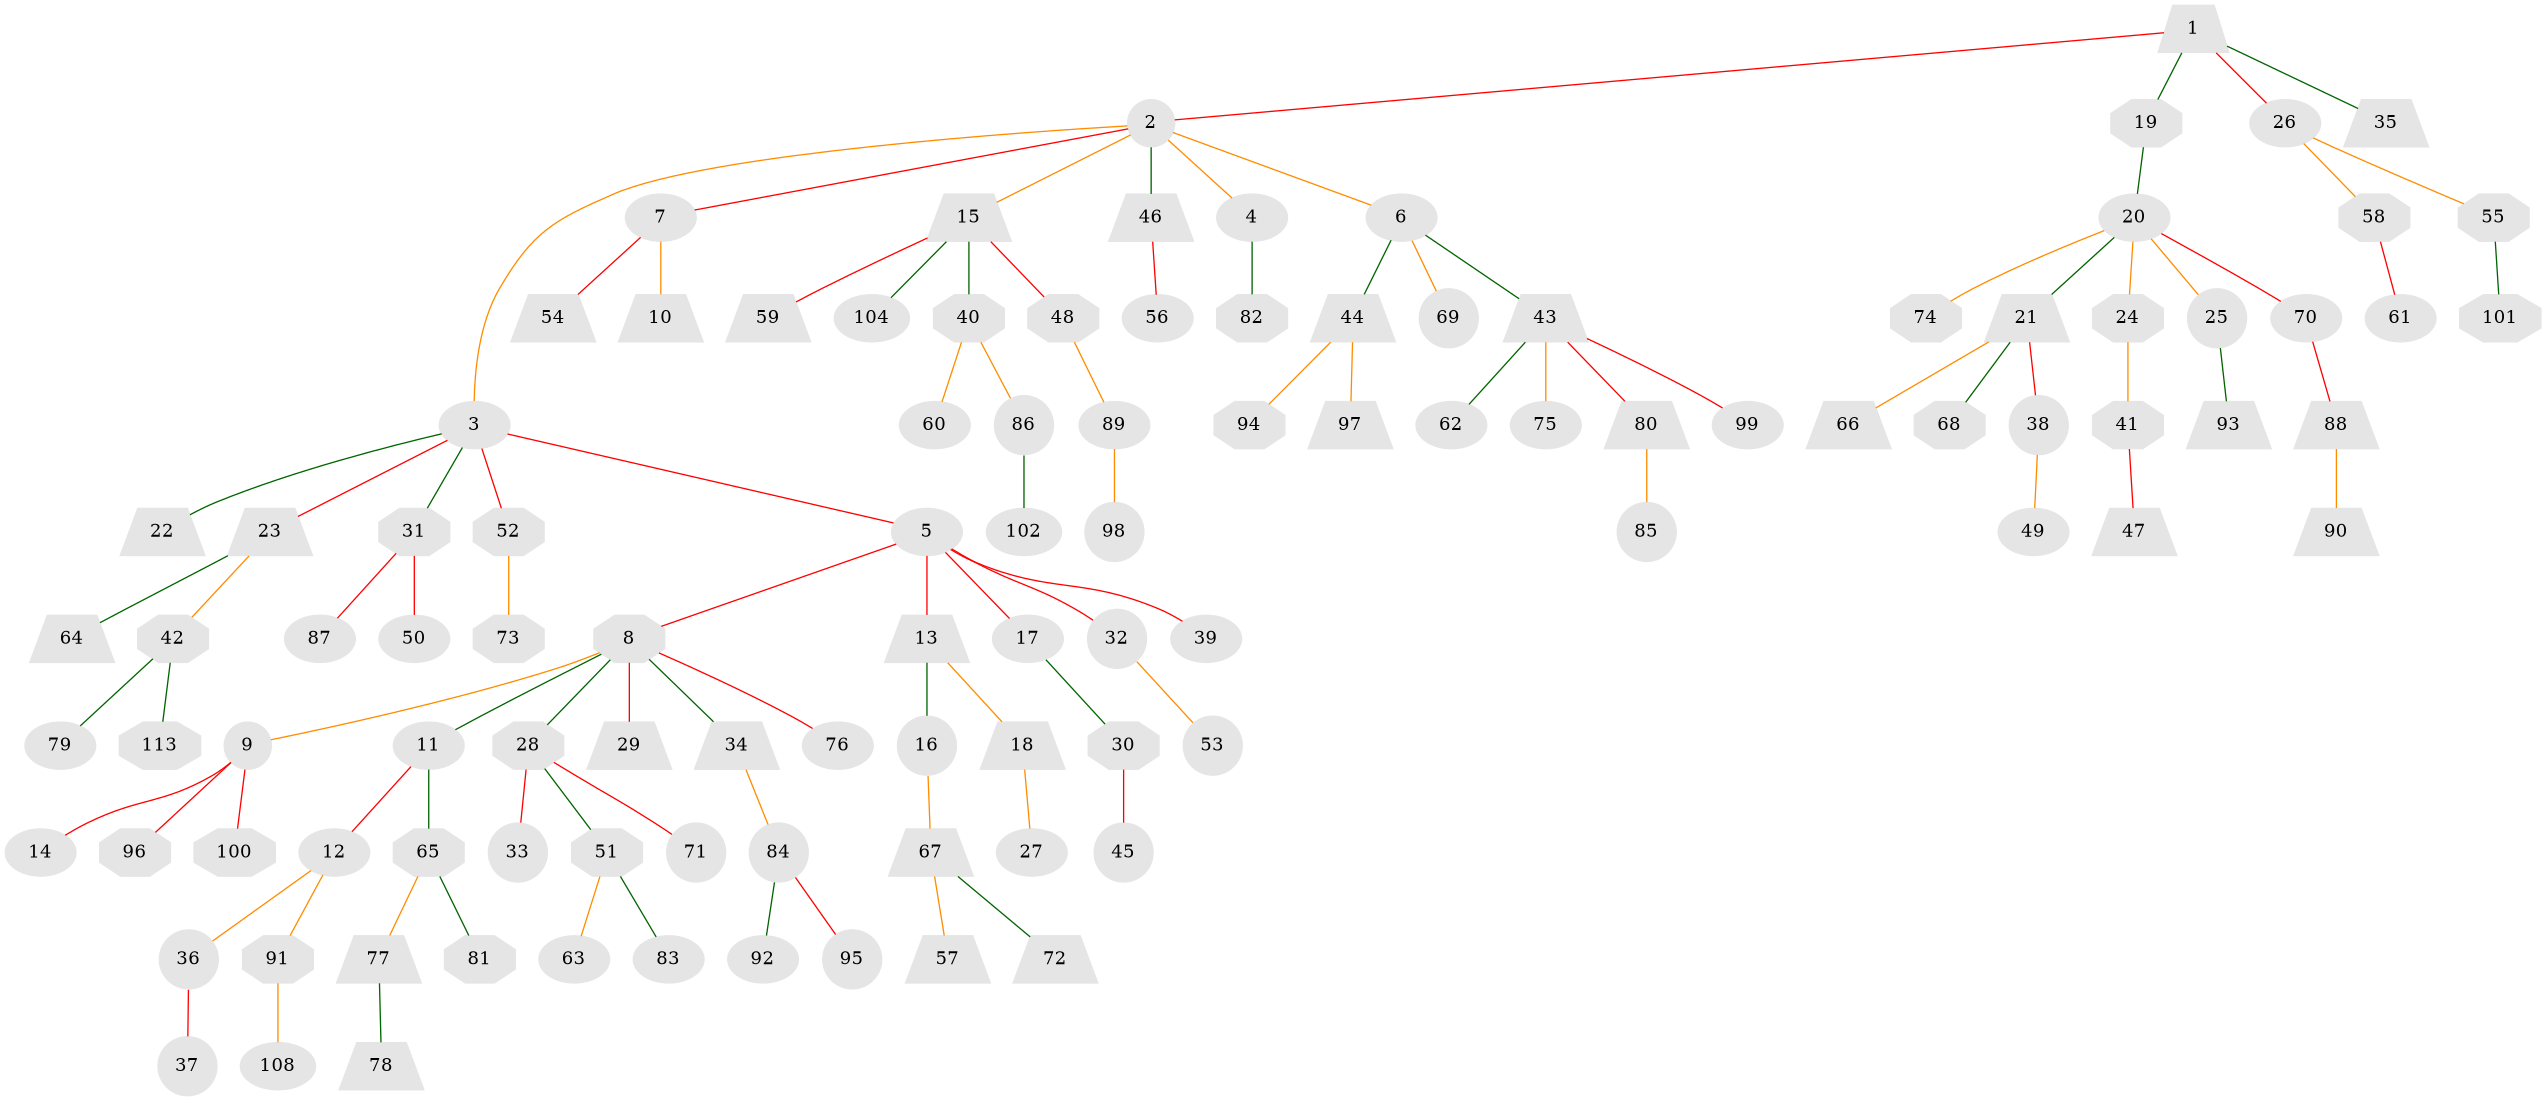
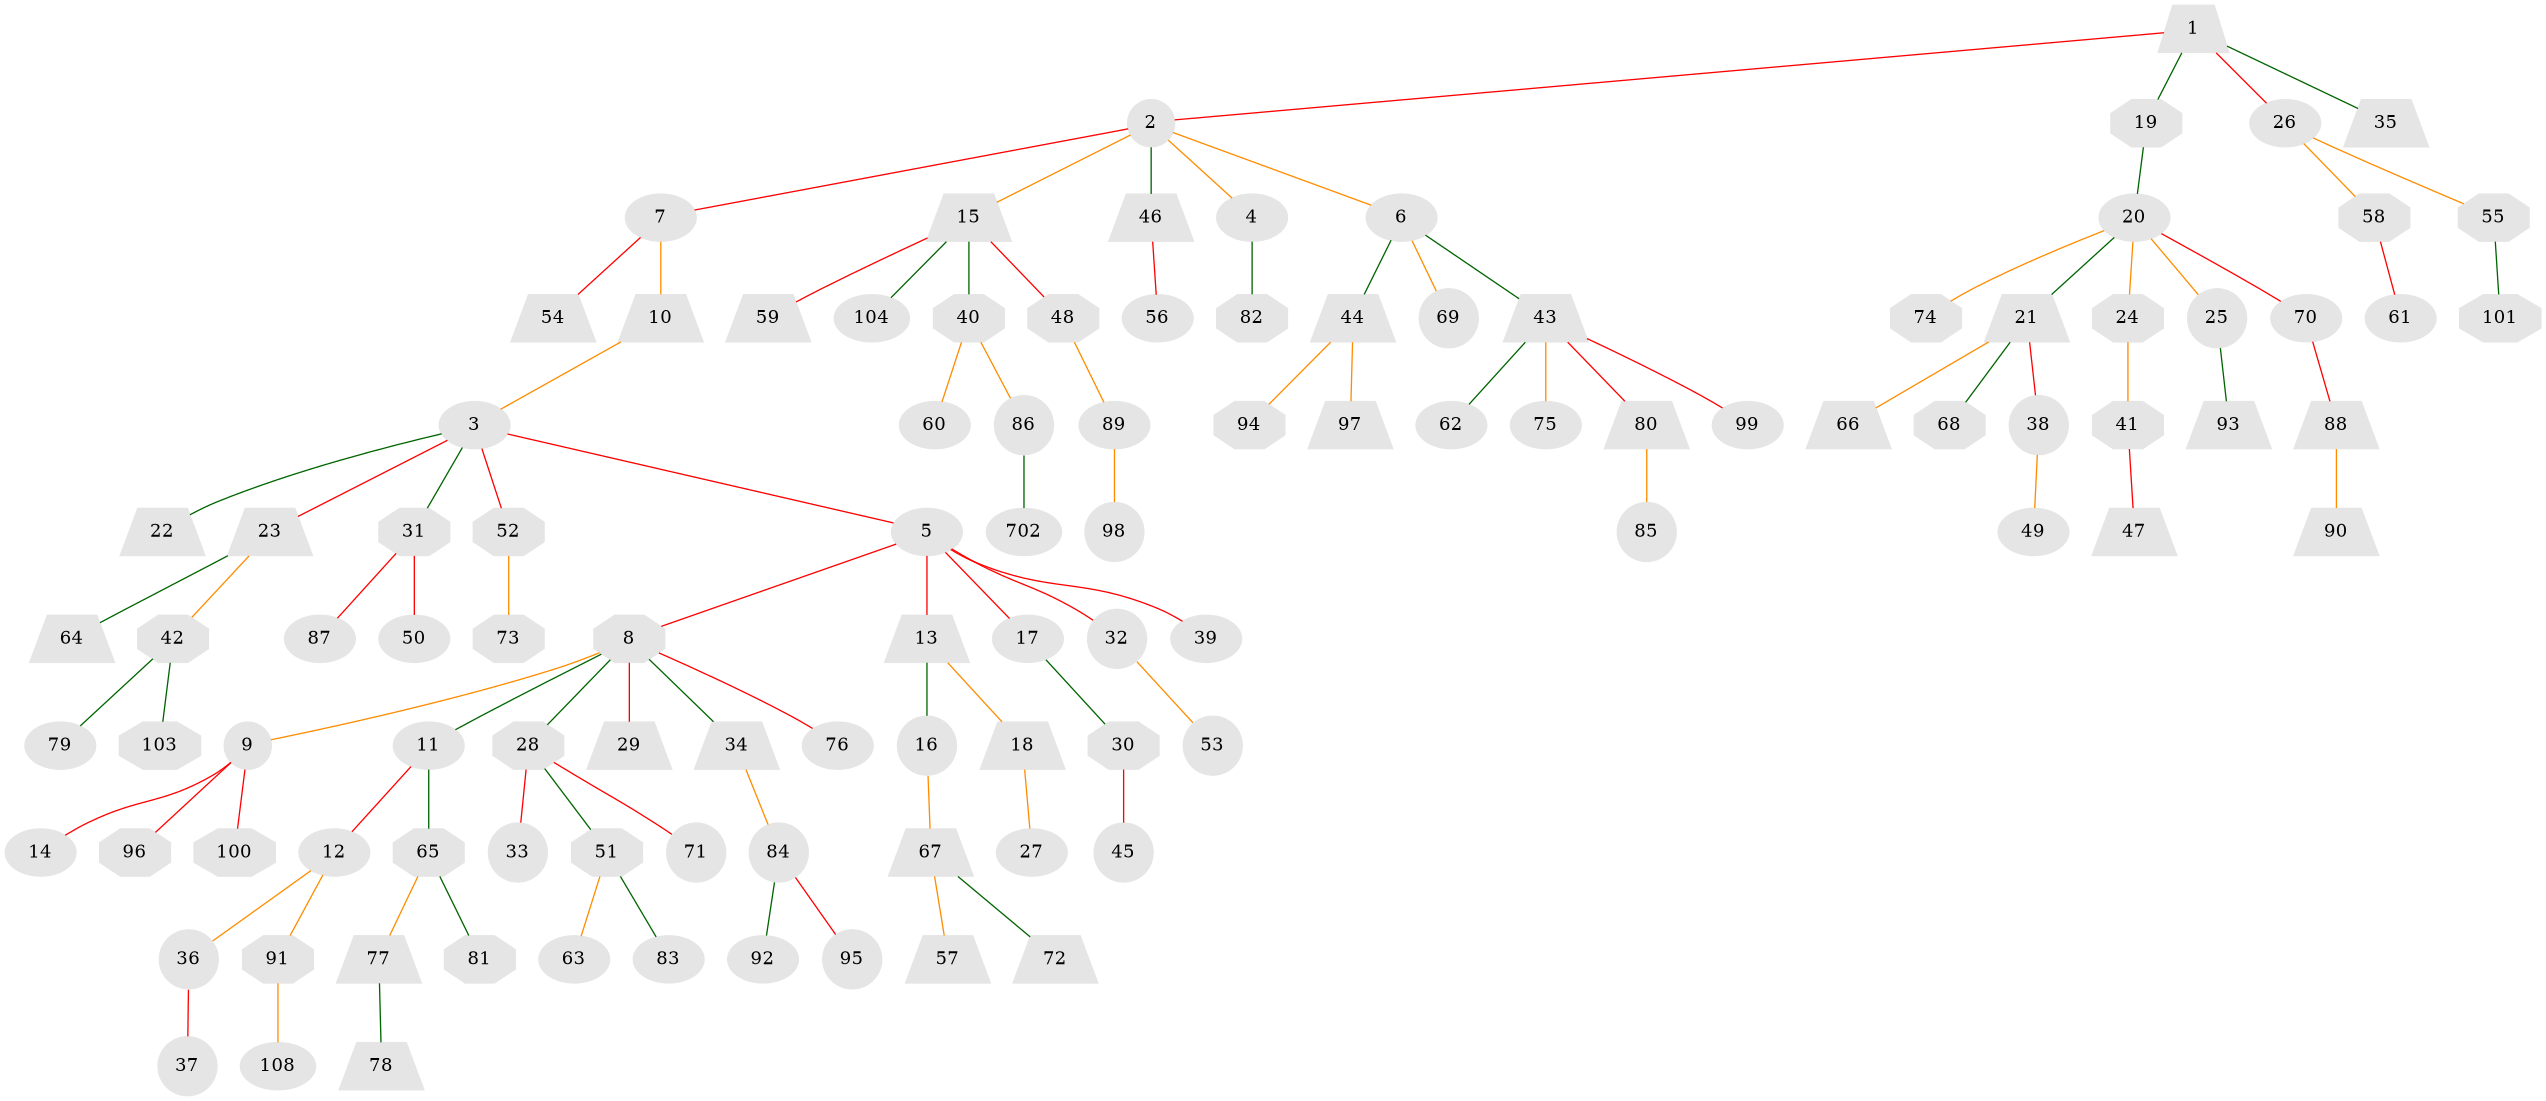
edge "2" -- "3": now "10" -- "3"
node "102": label "102" -> "702"
node "113": label "113" -> "103"
